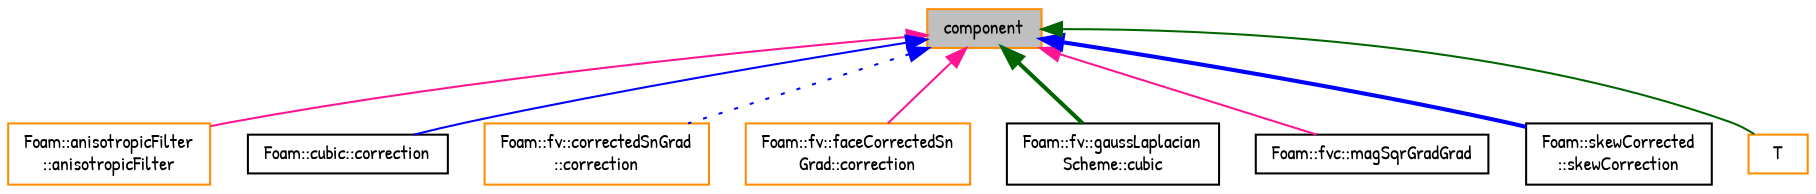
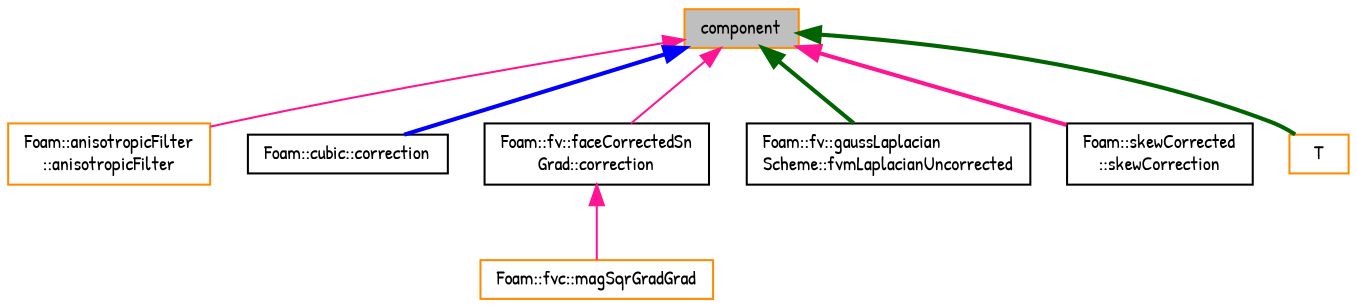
edge "T" -> "component": style solid -> bold
edge "Foam::skewCorrected ::skewCorrection" -> "component": color blue -> deeppink
edge "Foam::cubic::correction" -> "component": style solid -> bold
edge "Foam::fvc::magSqrGradGrad" -> "component": now "Foam::fvc::magSqrGradGrad" -> "Foam::fv::faceCorrectedSn Grad::correction"
node "Foam::fv::correctedSnGrad ::correction": removed
node "Foam::fv::faceCorrectedSn Grad::correction": color darkorange -> black
node "Foam::fv::gaussLaplacian Scheme::cubic": label "Foam::fv::gaussLaplacian Scheme::cubic" -> "Foam::fv::gaussLaplacian Scheme::fvmLaplacianUncorrected"
node "Foam::fvc::magSqrGradGrad": color black -> darkorange
